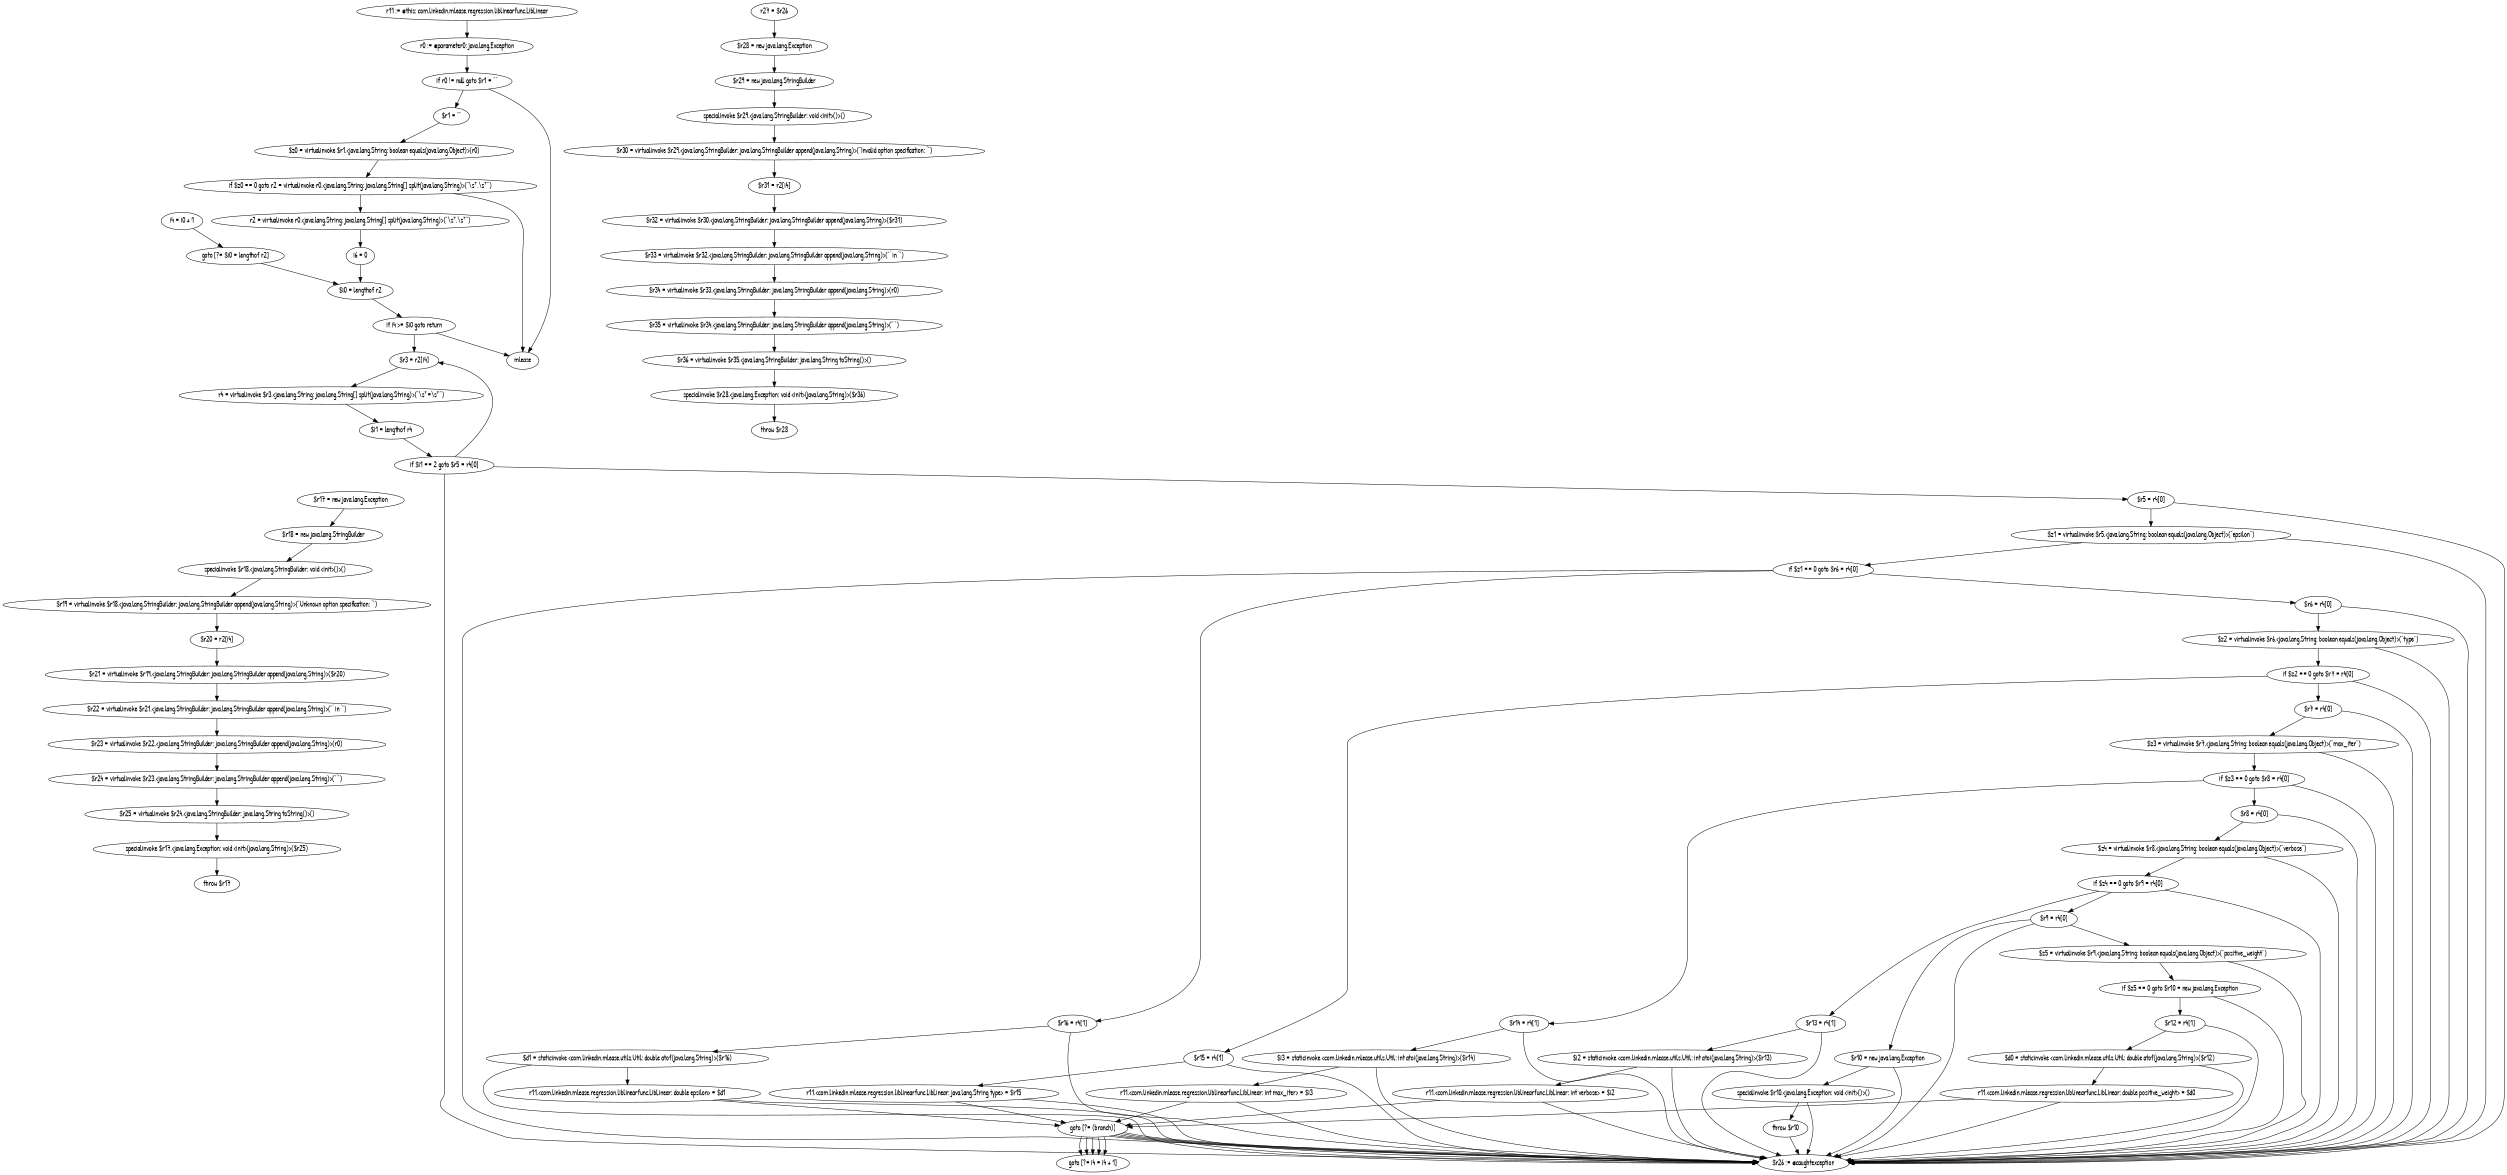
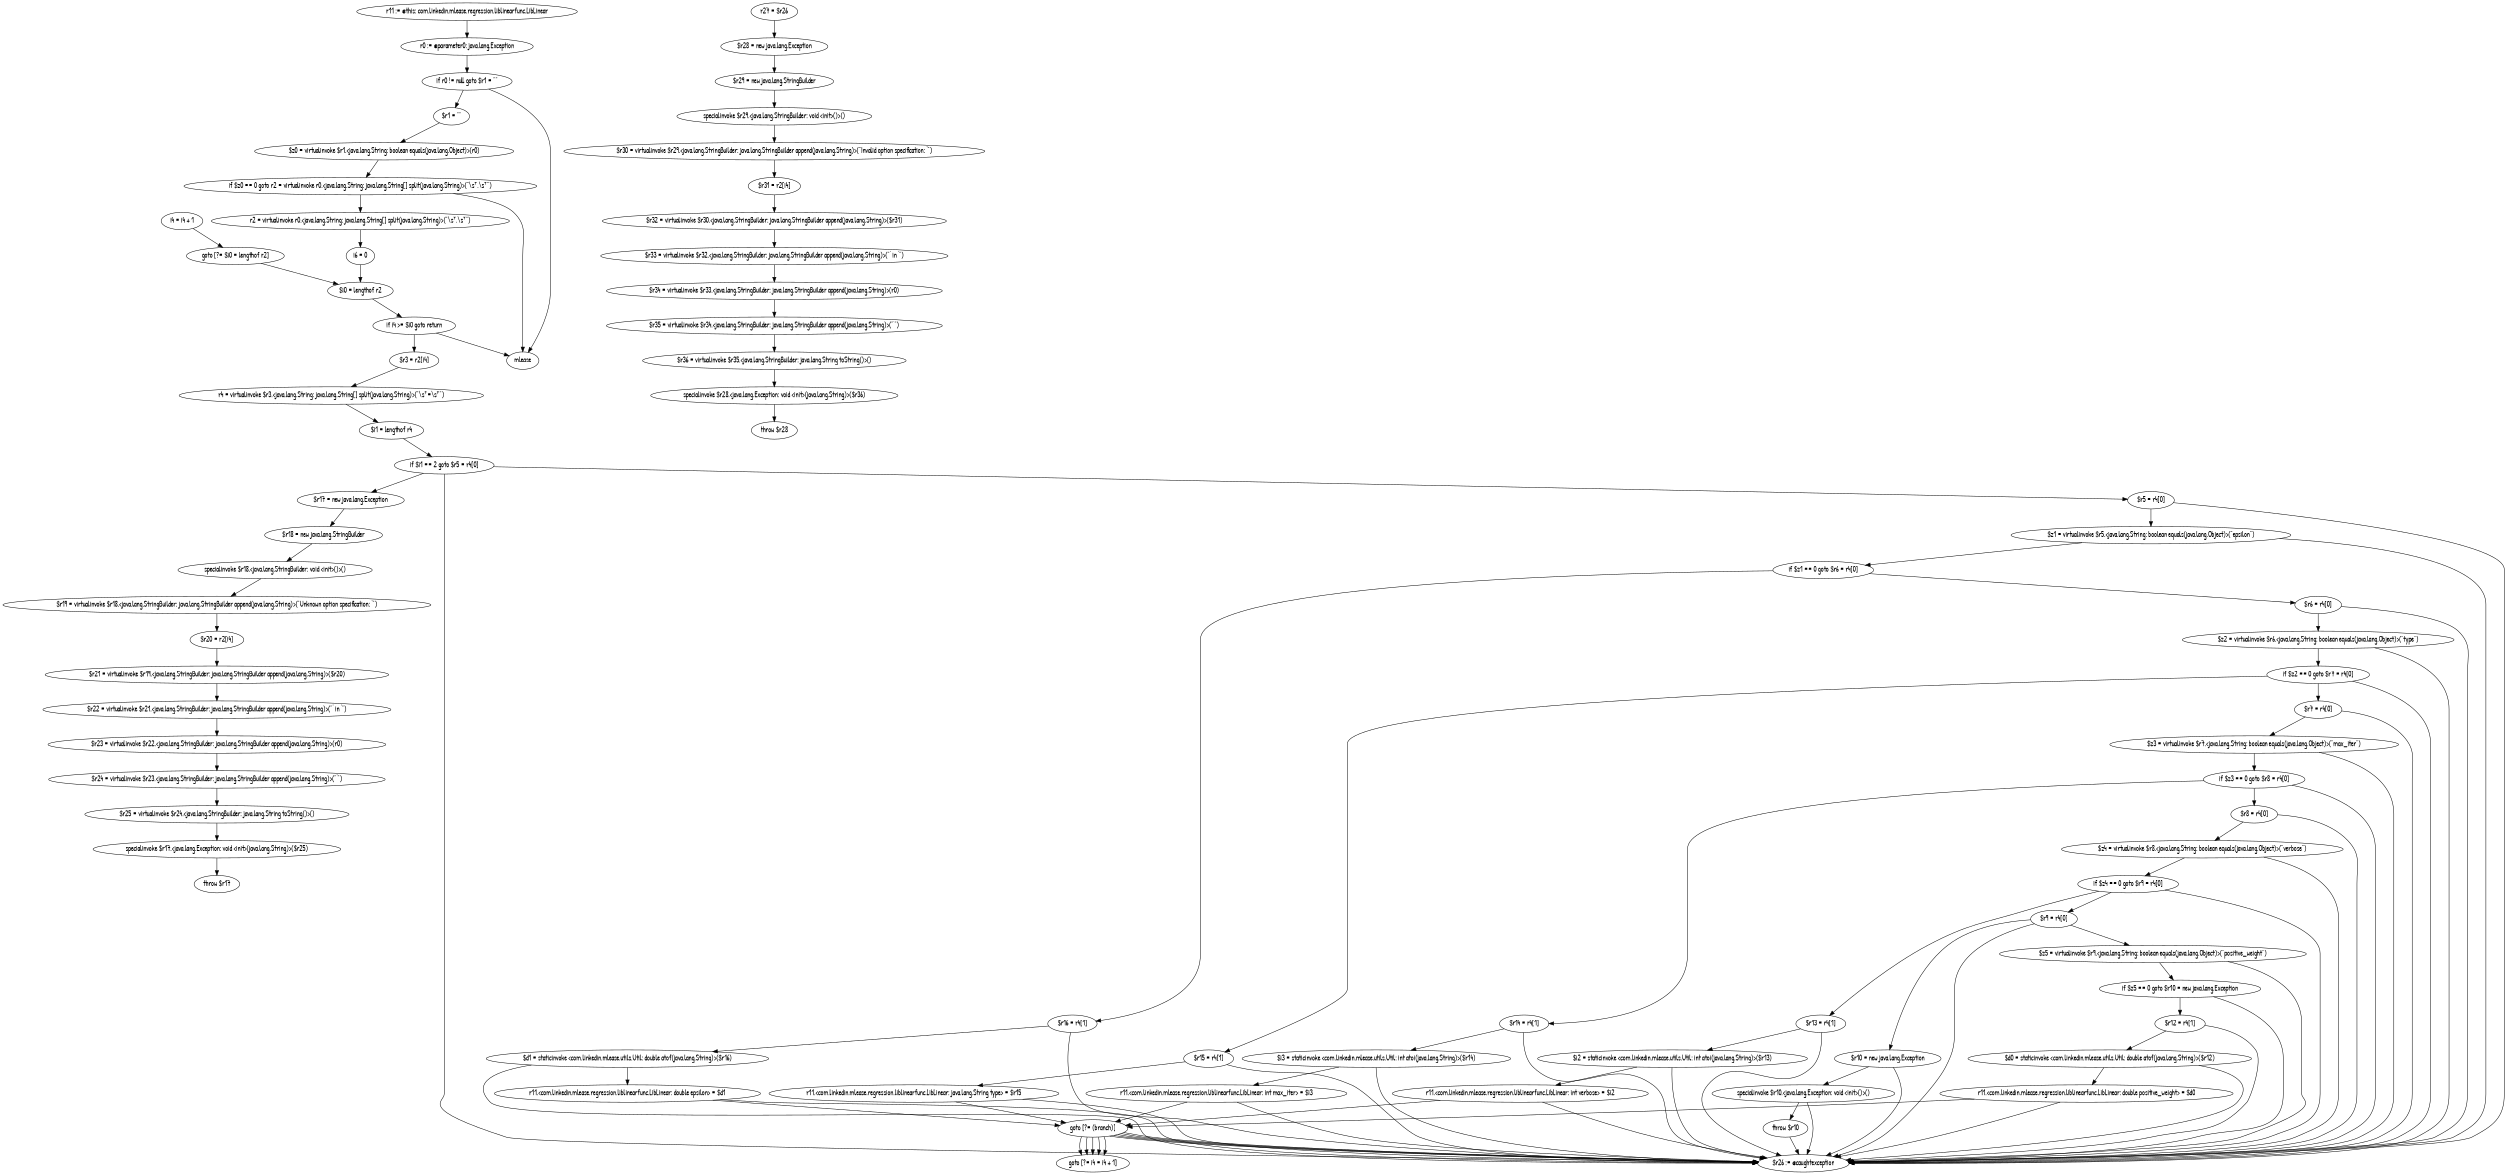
node "i4 = i0 + 1": label "i4 = i0 + 1" -> "i4 = i4 + 1"
edge "if $i1 == 2 goto $r5 = r4[0]" -> "$r3 = r2[i4]": now "if $i1 == 2 goto $r5 = r4[0]" -> "$r17 = new java.lang.Exception"
edge "if $z1 == 0 goto $r6 = r4[0]" -> "$r26 := @caughtexception": removed
